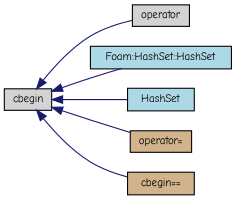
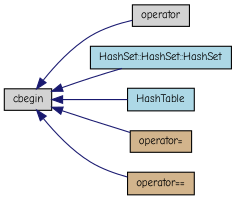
node "Foam::HashSet::HashSet": label "Foam::HashSet::HashSet" -> "HashSet::HashSet::HashSet"
node "HashSet": label "HashSet" -> "HashTable"
node "cbegin==": label "cbegin==" -> "operator=="
